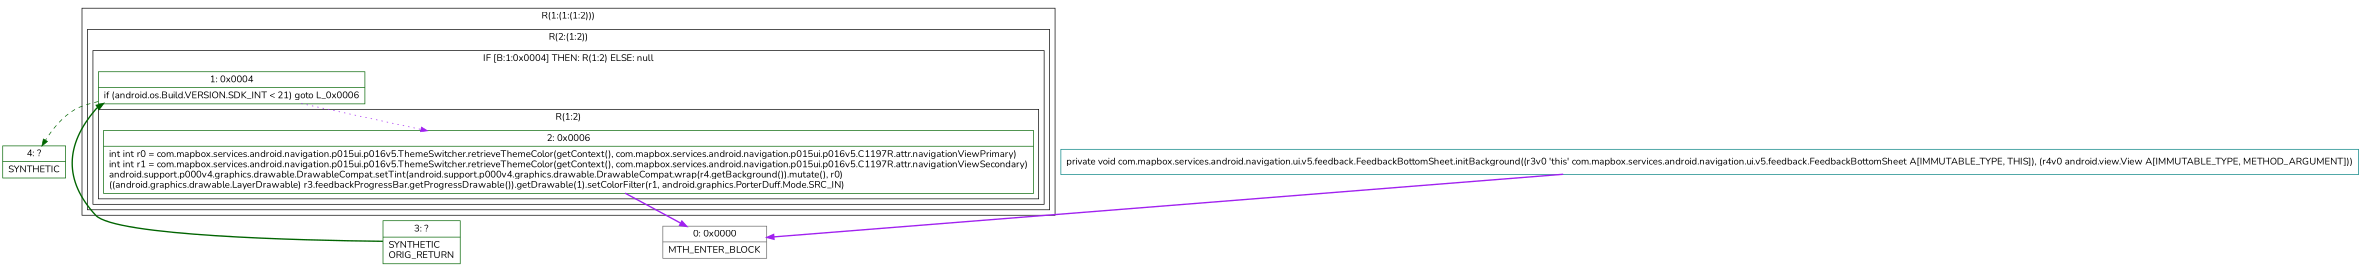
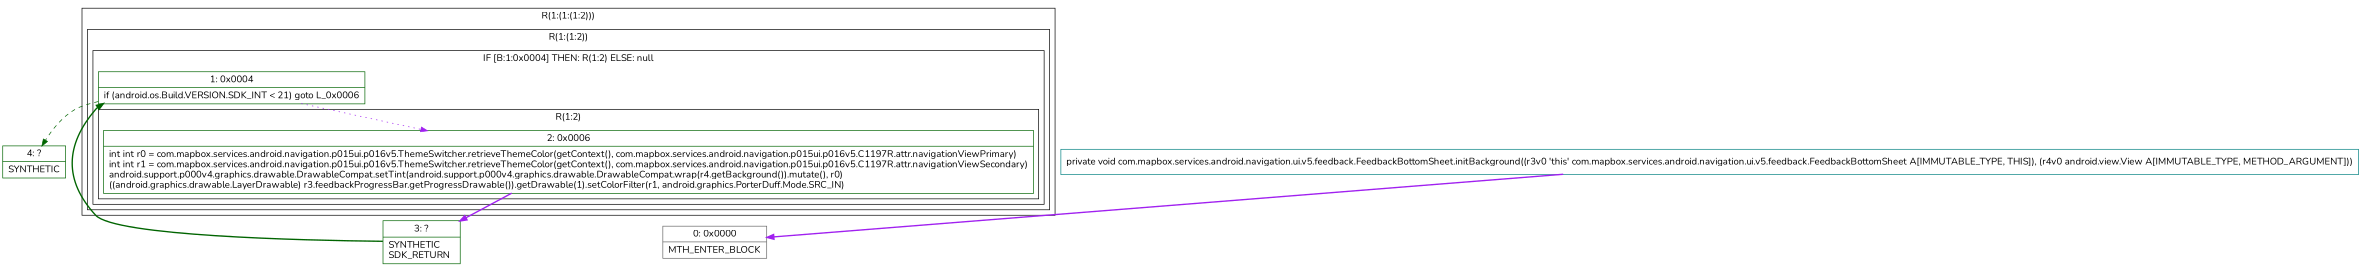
cluster "R(2:(1:2))": label "R(2:(1:2))" -> "R(1:(1:2))"
edge "2: 0x0006" -> "0: 0x0000": now "2: 0x0006" -> "3: ?"
node "3: ?": text "ORIG_RETURN" -> "SDK_RETURN"
